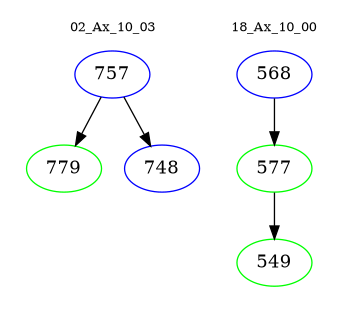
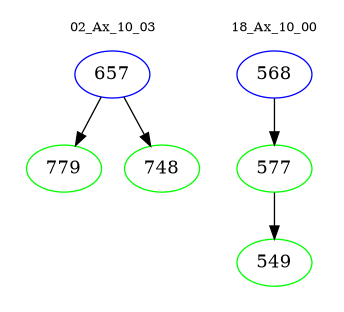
node "757": label "757" -> "657"
node "748": color blue -> green
